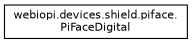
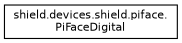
node "webiopi.devices.shield.piface. PiFaceDigital": label "webiopi.devices.shield.piface. PiFaceDigital" -> "shield.devices.shield.piface. PiFaceDigital"
